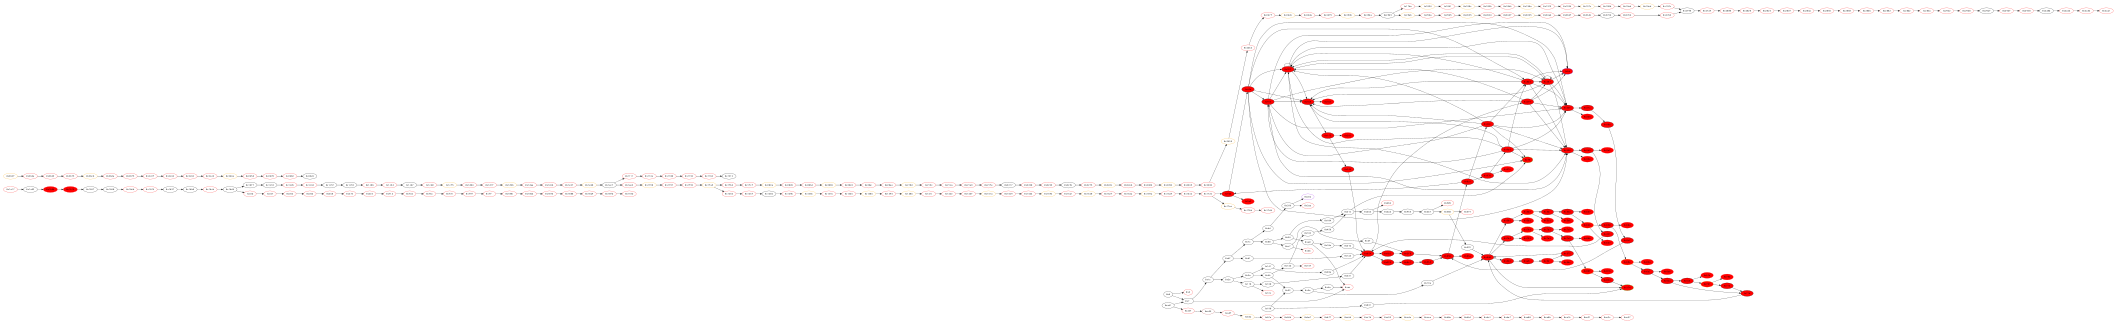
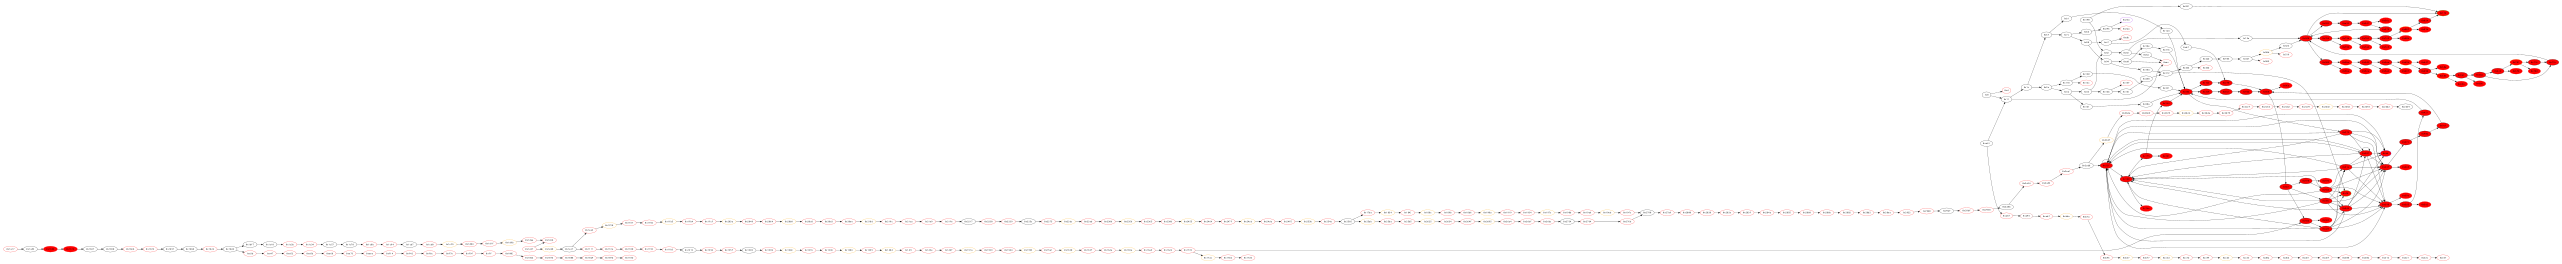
node "0x2ad8": added
edge "0x1dcb" -> "0x1e27": reversed
edge "0x1fa5" -> "0x1256": now "0x1212" -> "0x1256"
